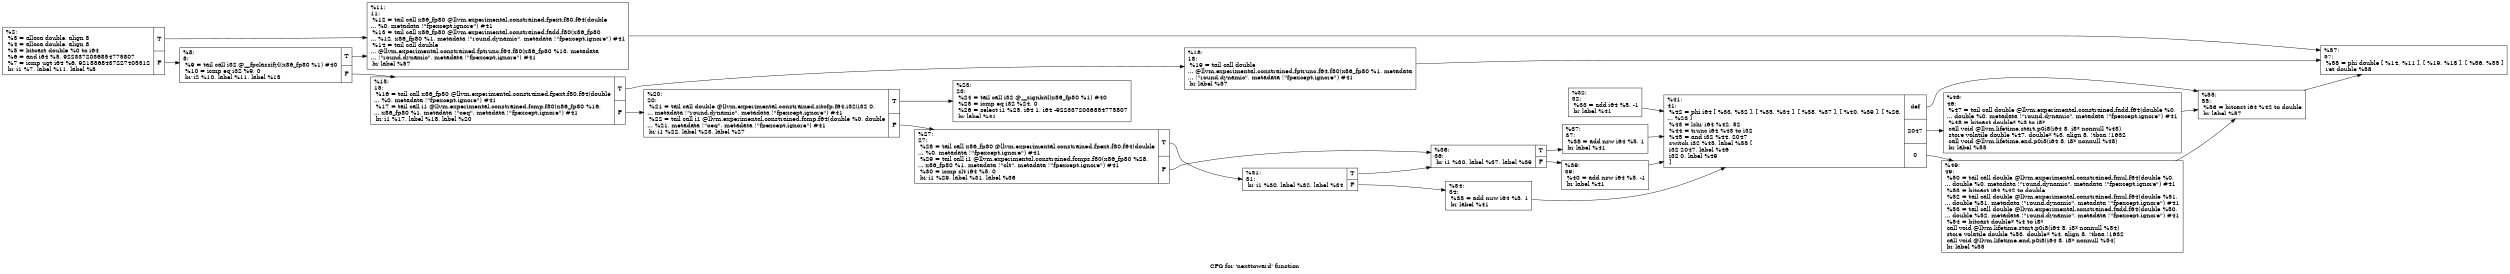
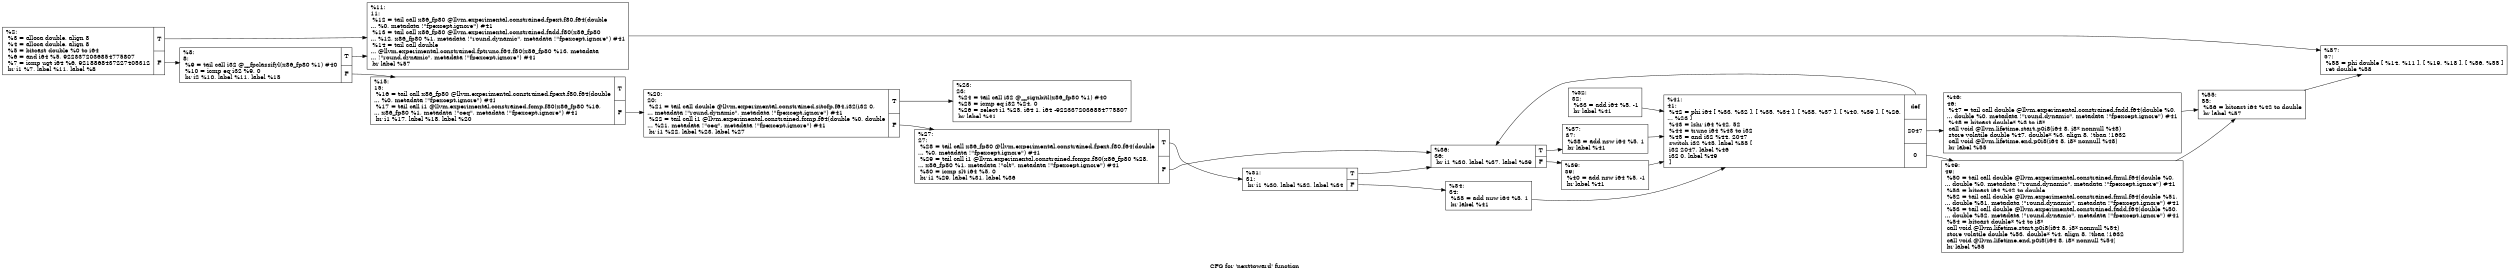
node "%18:": removed
edge "%41:" -> "%55:": now "%41:" -> "%36:"
